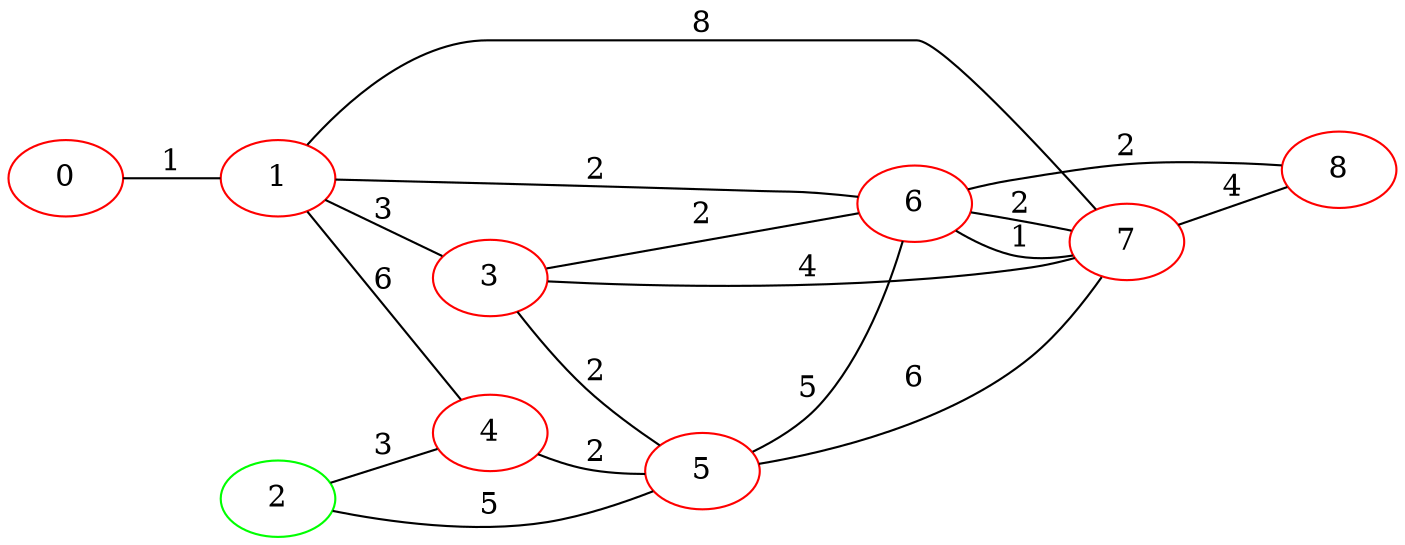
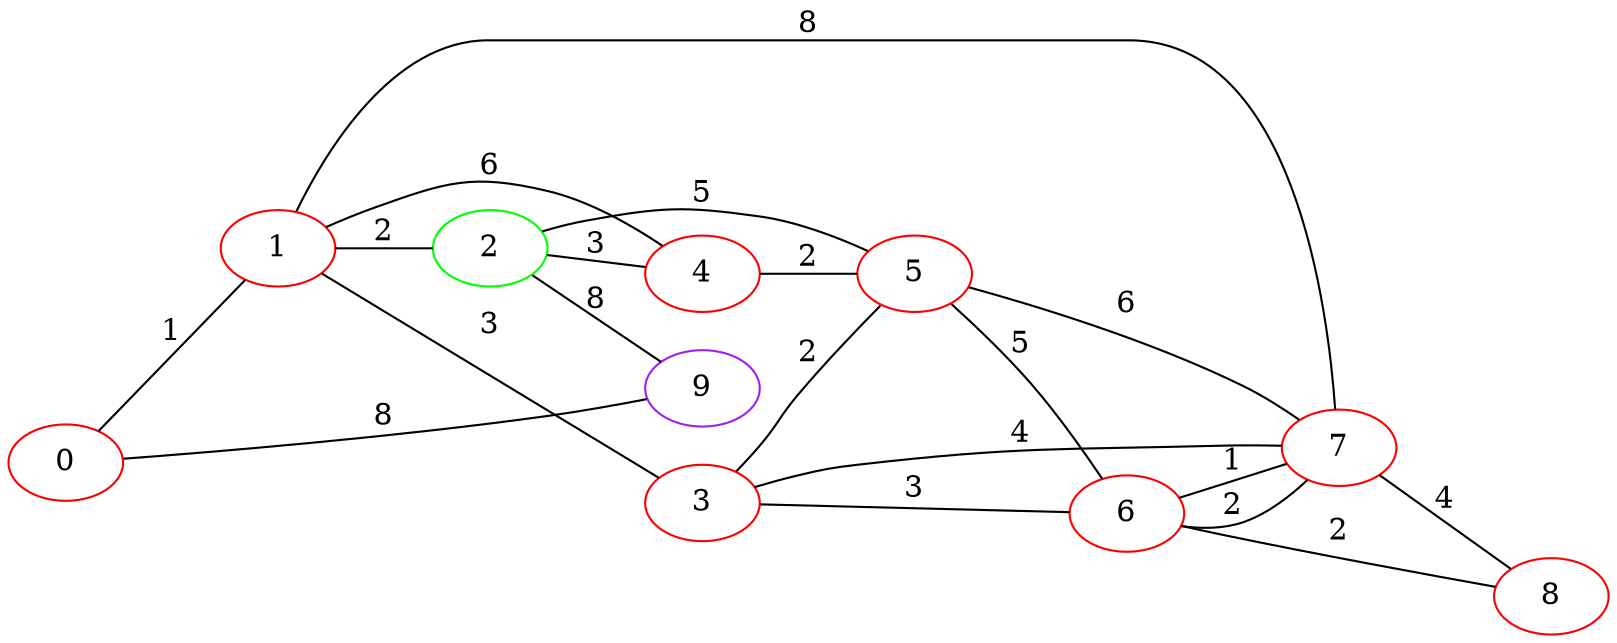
edge "1" -- "6": now "1" -- "2"
edge "6" -- "3": label "2" -> "3"
node "9": added
